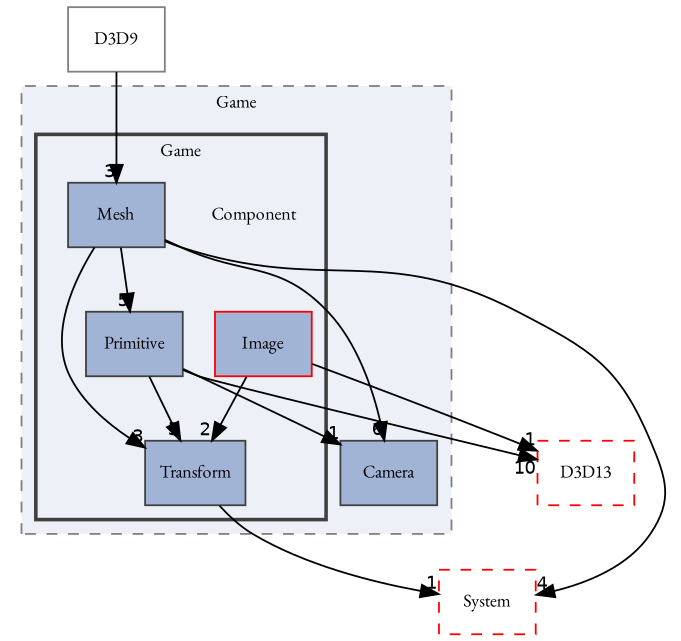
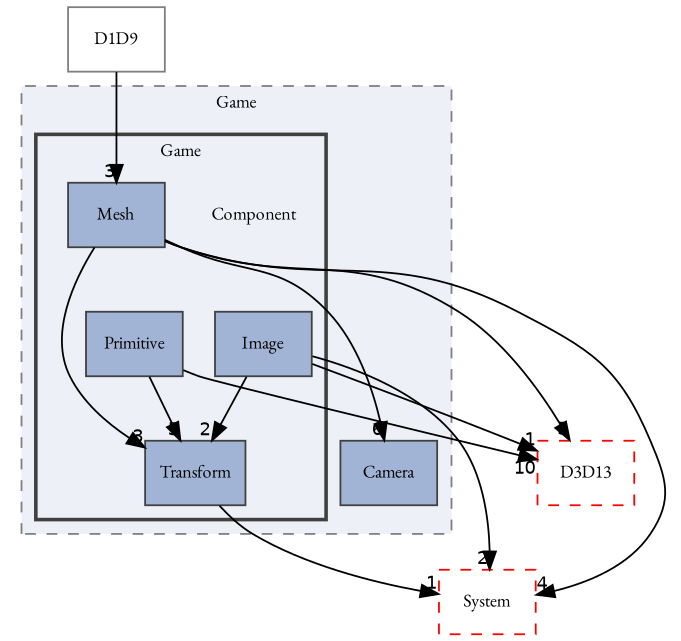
node "D3D9": label "D3D9" -> "D1D9"
edge "Mesh" -> "Primitive": now "Mesh" -> "D3D13"
node "Image": color red -> grey25
edge "Primitive" -> "Camera": removed
edge "Image" -> "System": added
